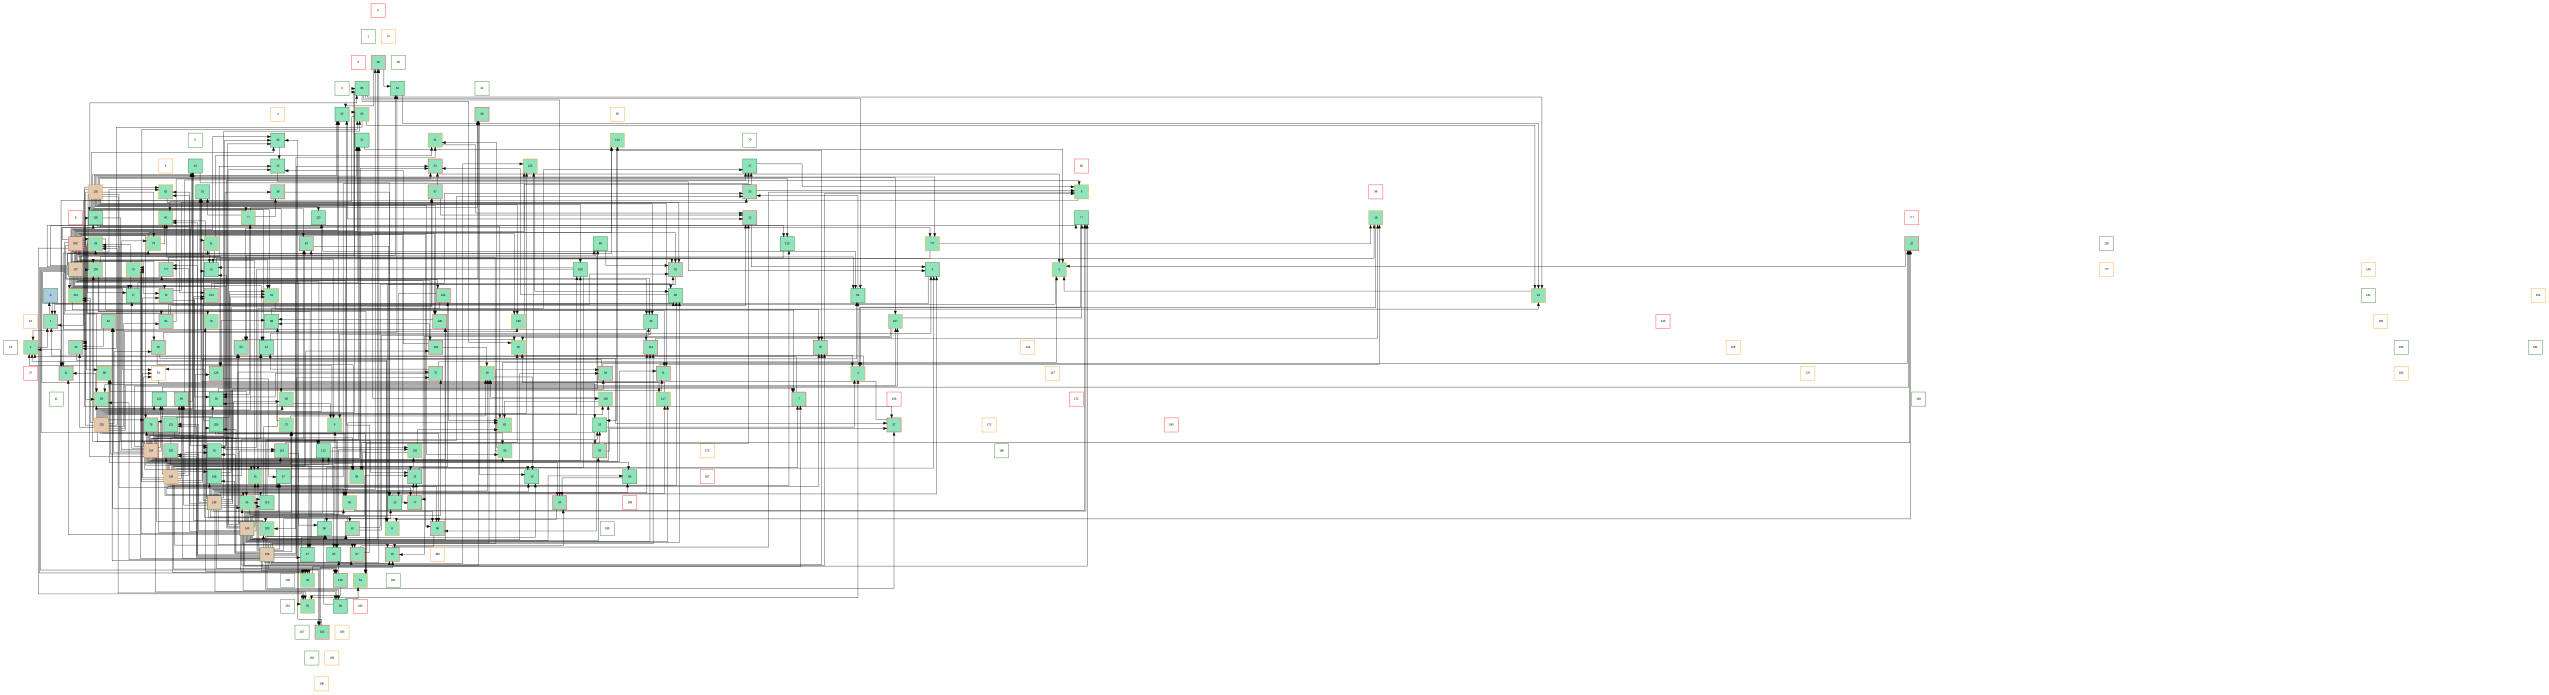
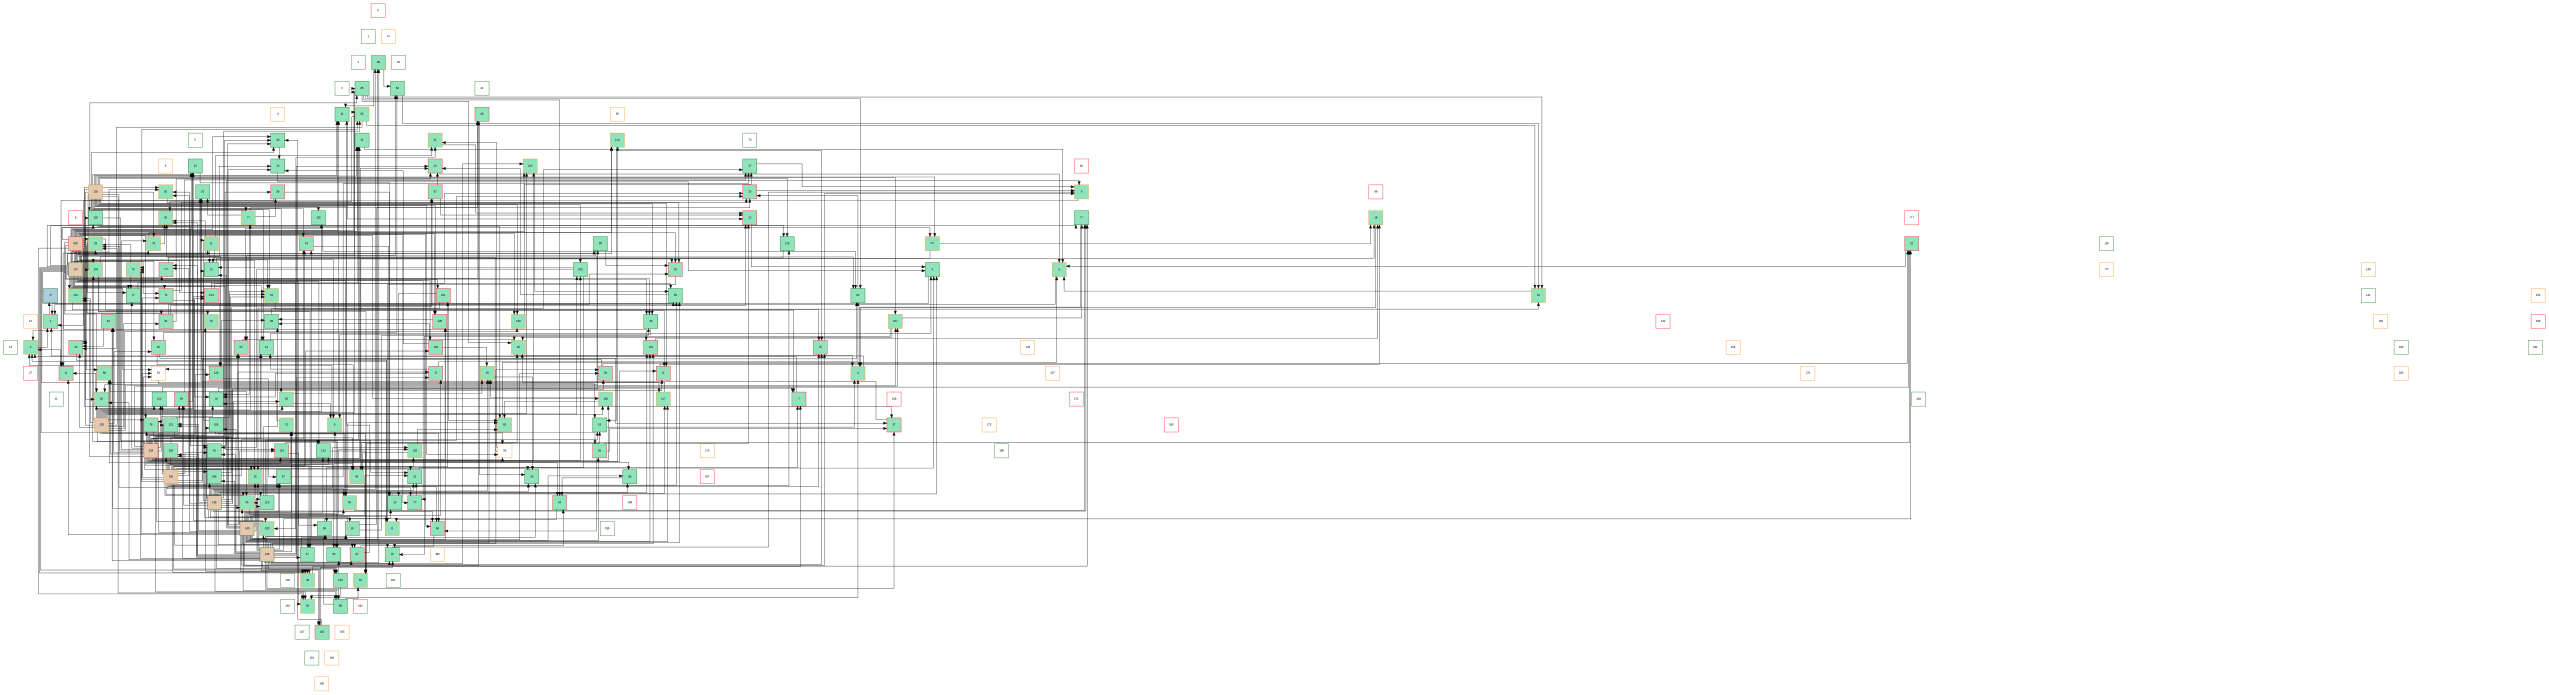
edge "89" -> "32": now "89" -> "25"
node "168": added
edge "73" -> "49": now "90" -> "49"
edge "136" -> "99": now "136" -> "121"
node "95": fillcolor #91e3bb -> #ffffff
